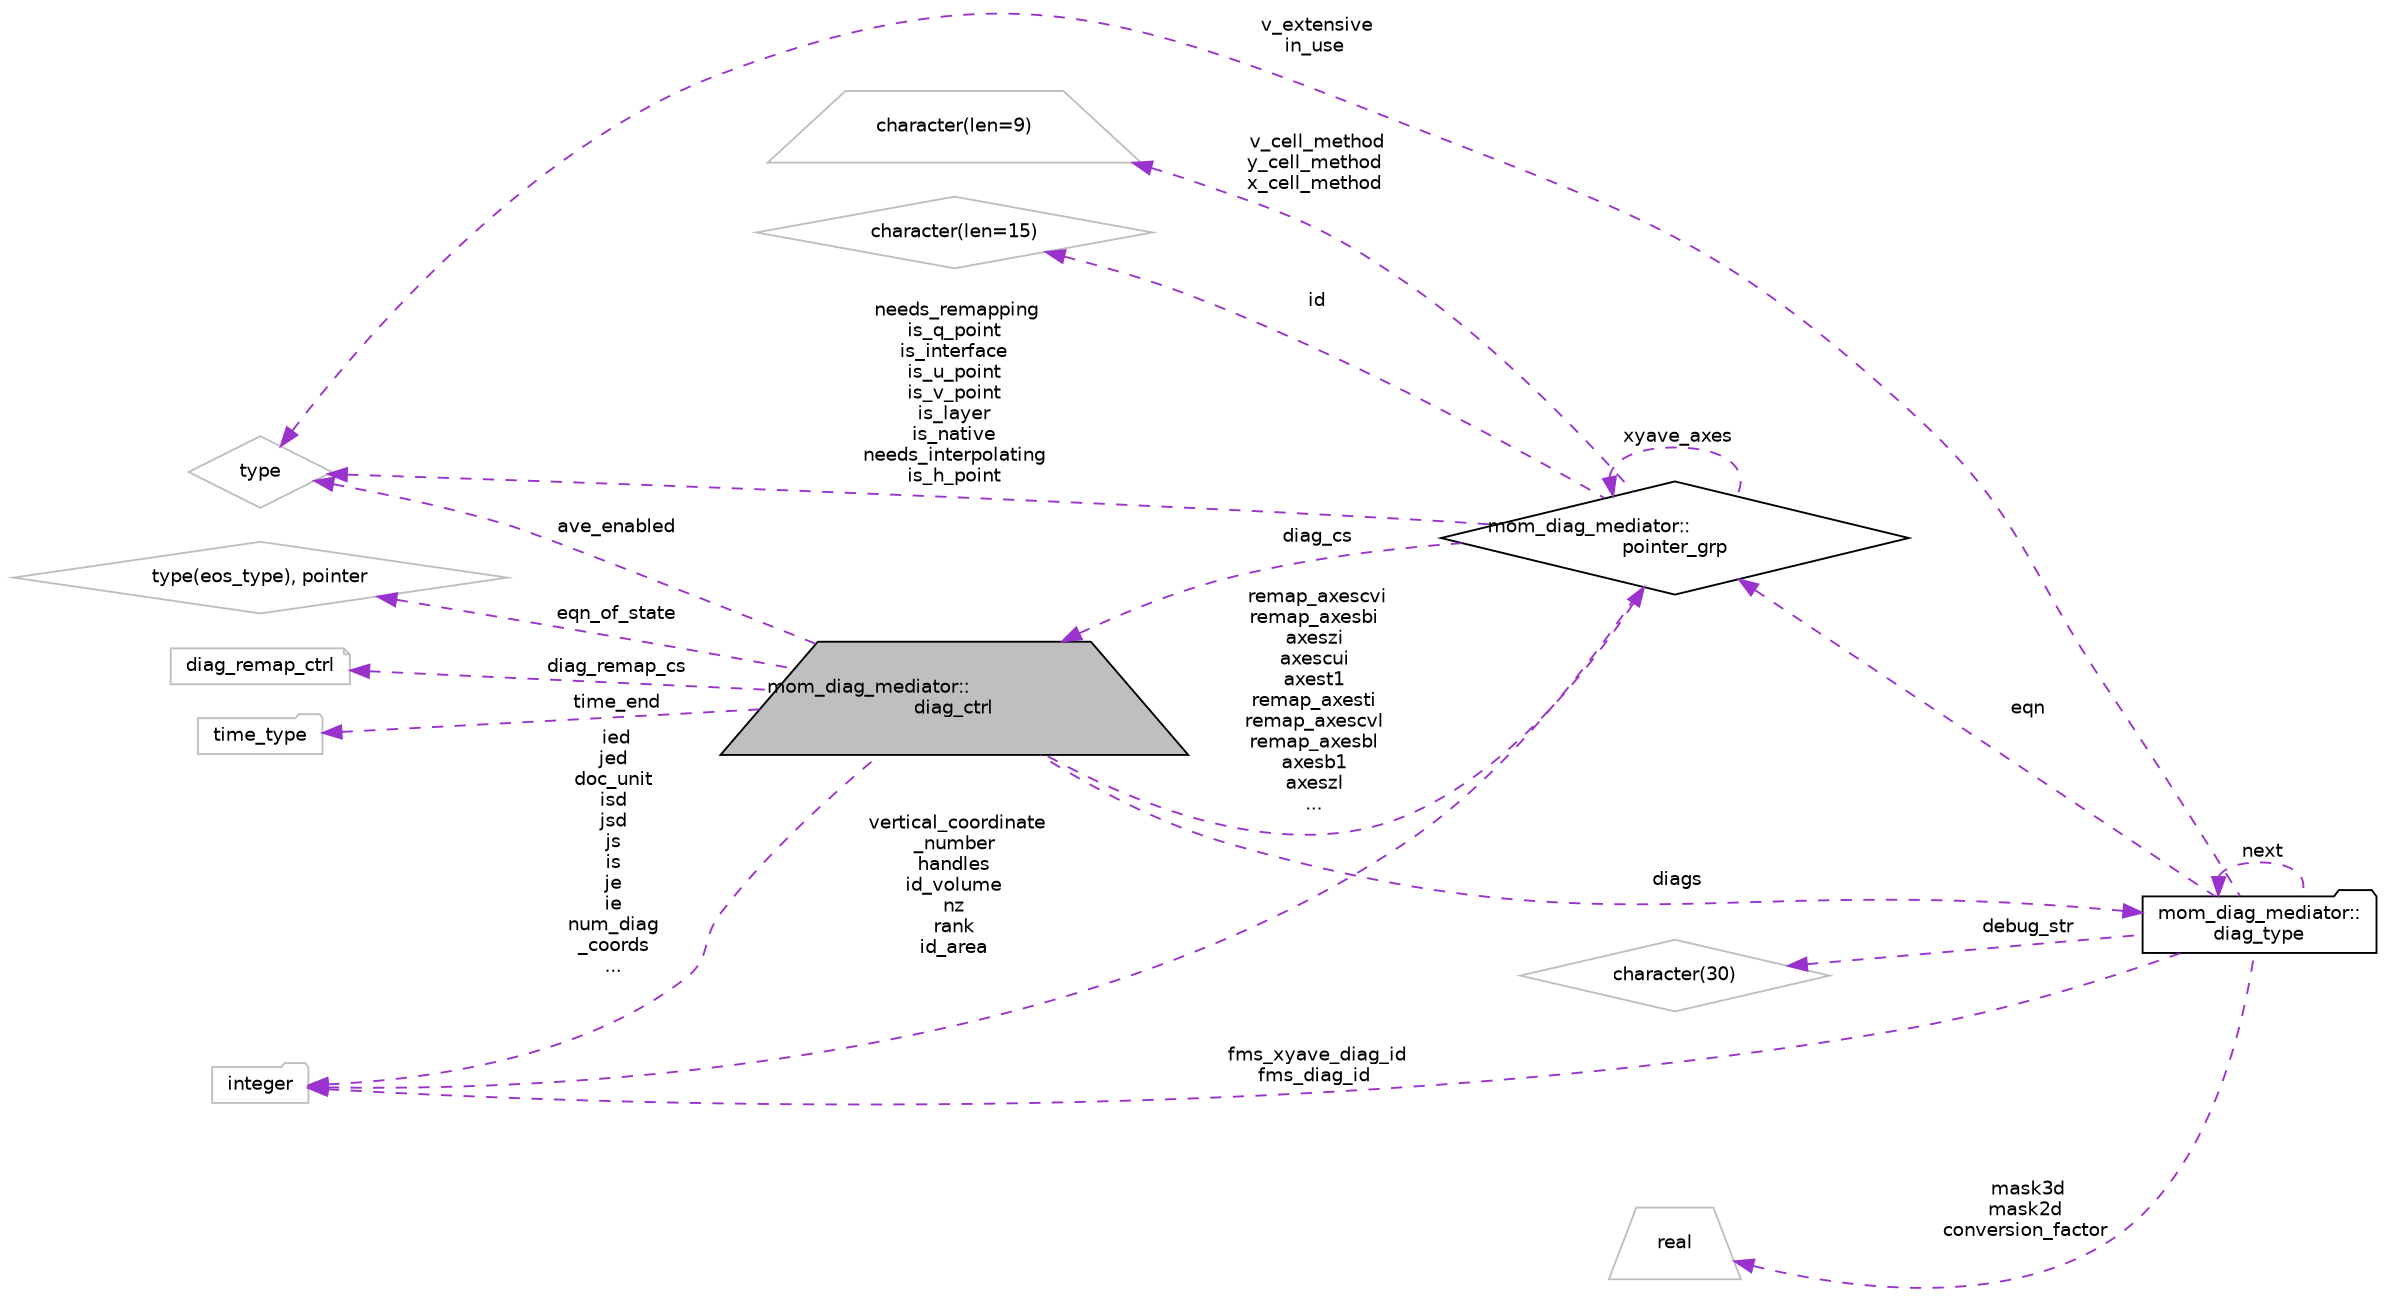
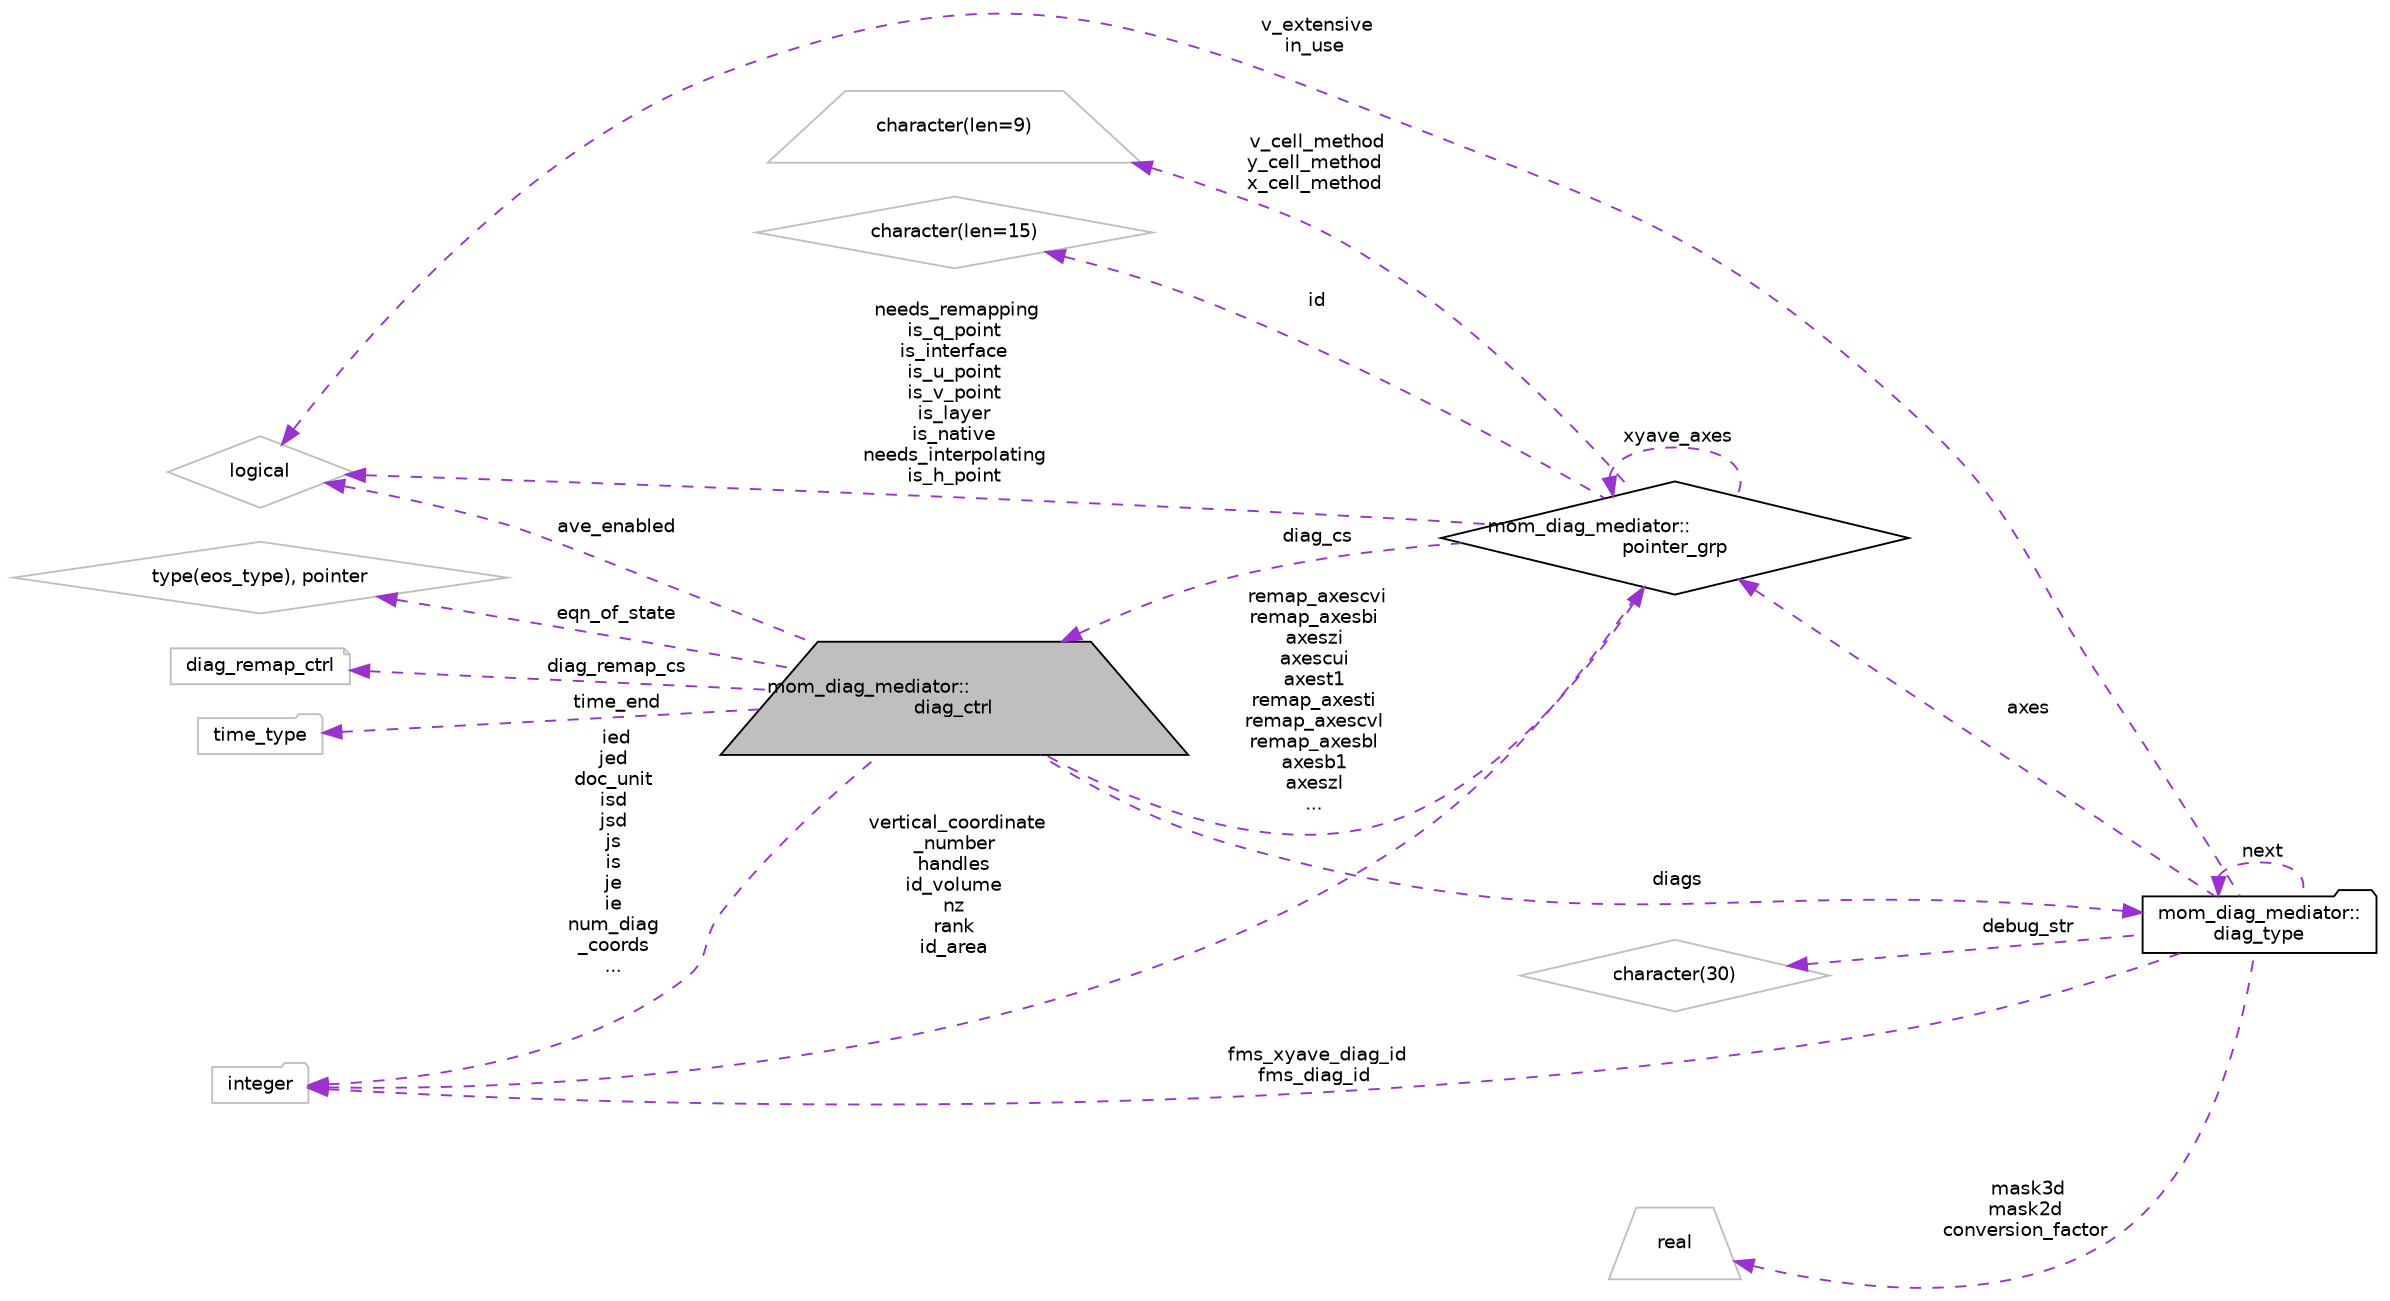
node "type": label "type" -> "logical"
edge "mom_diag_mediator:: diag_type" -> "mom_diag_mediator:: pointer_grp": label " eqn" -> " axes"
